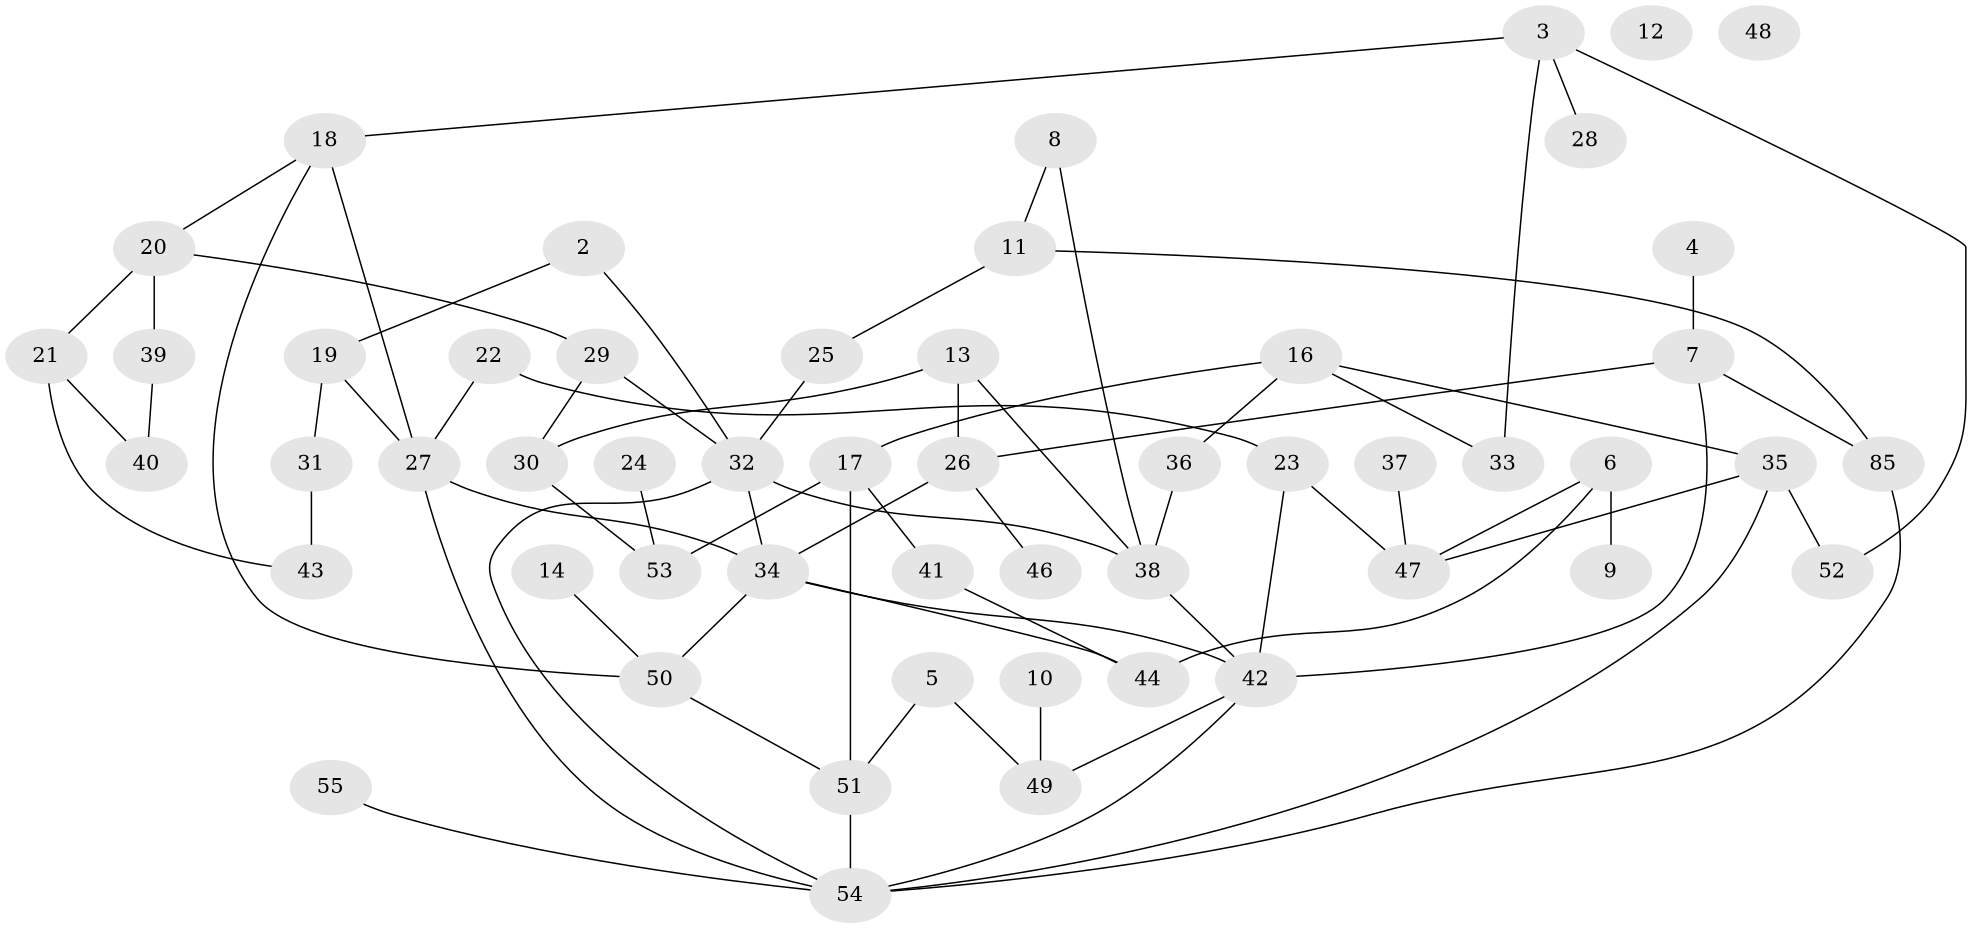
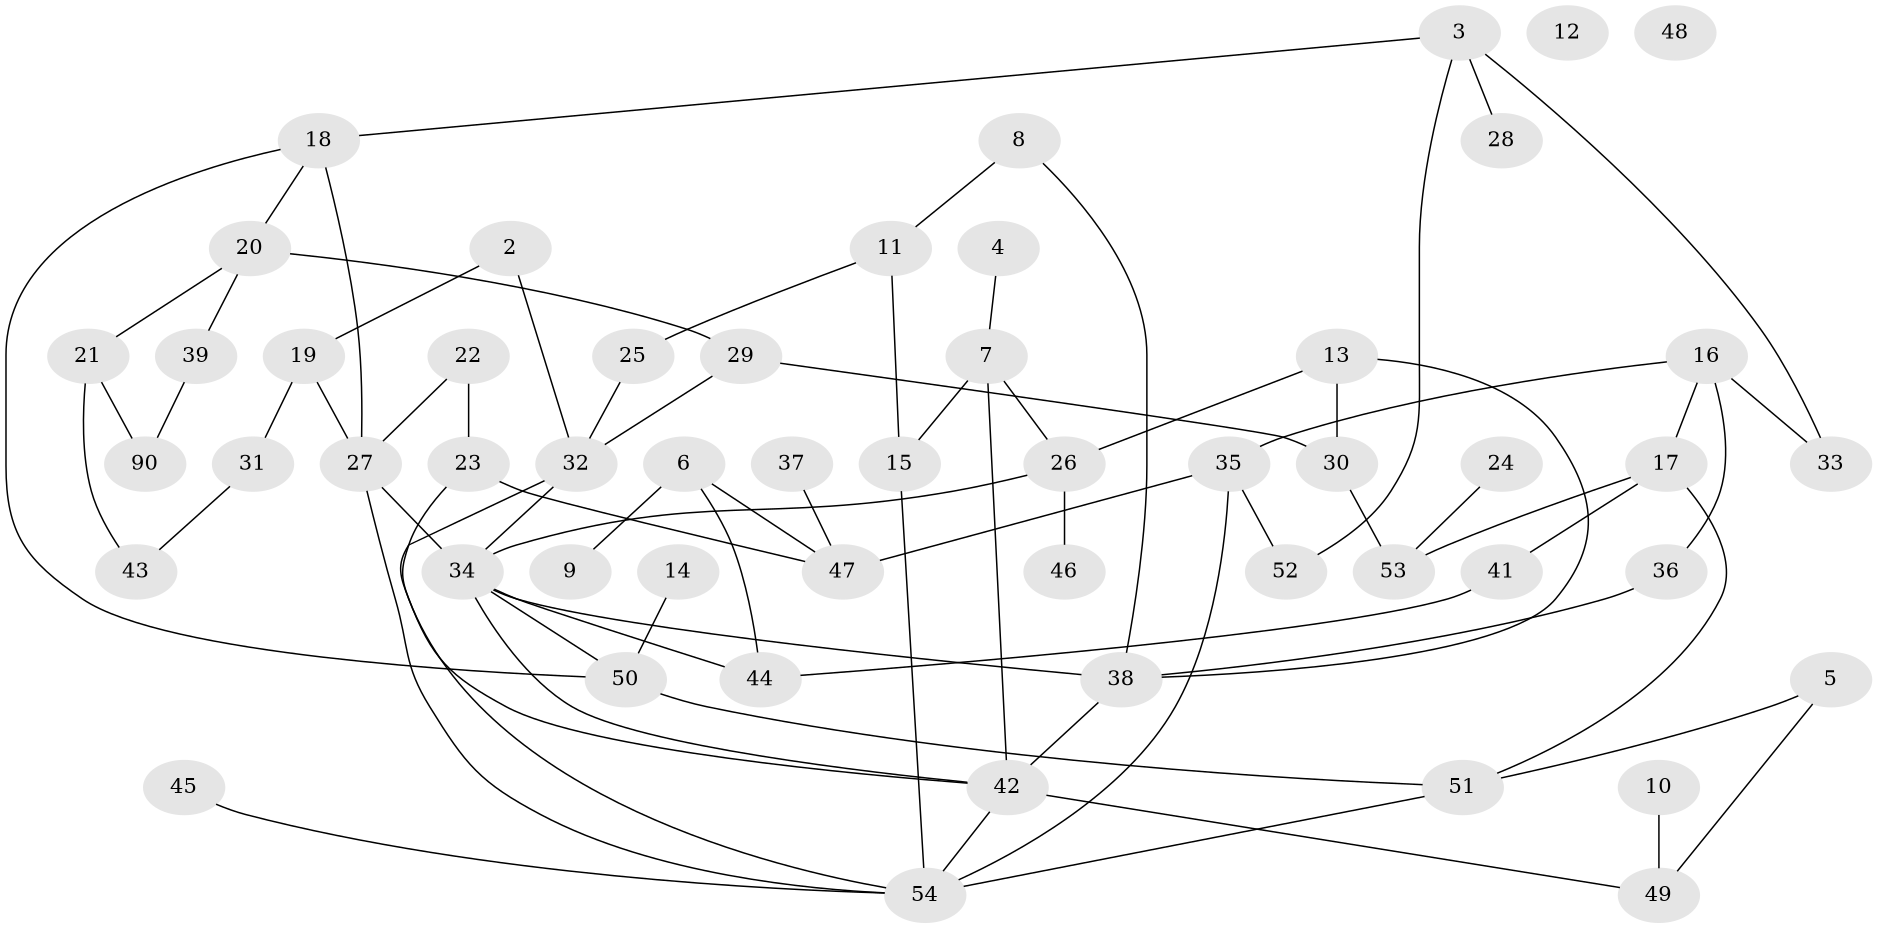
node "40": label "40" -> "90"
node "85": label "85" -> "15"
edge "32" -- "38": now "34" -- "38"
node "55": label "55" -> "45"
